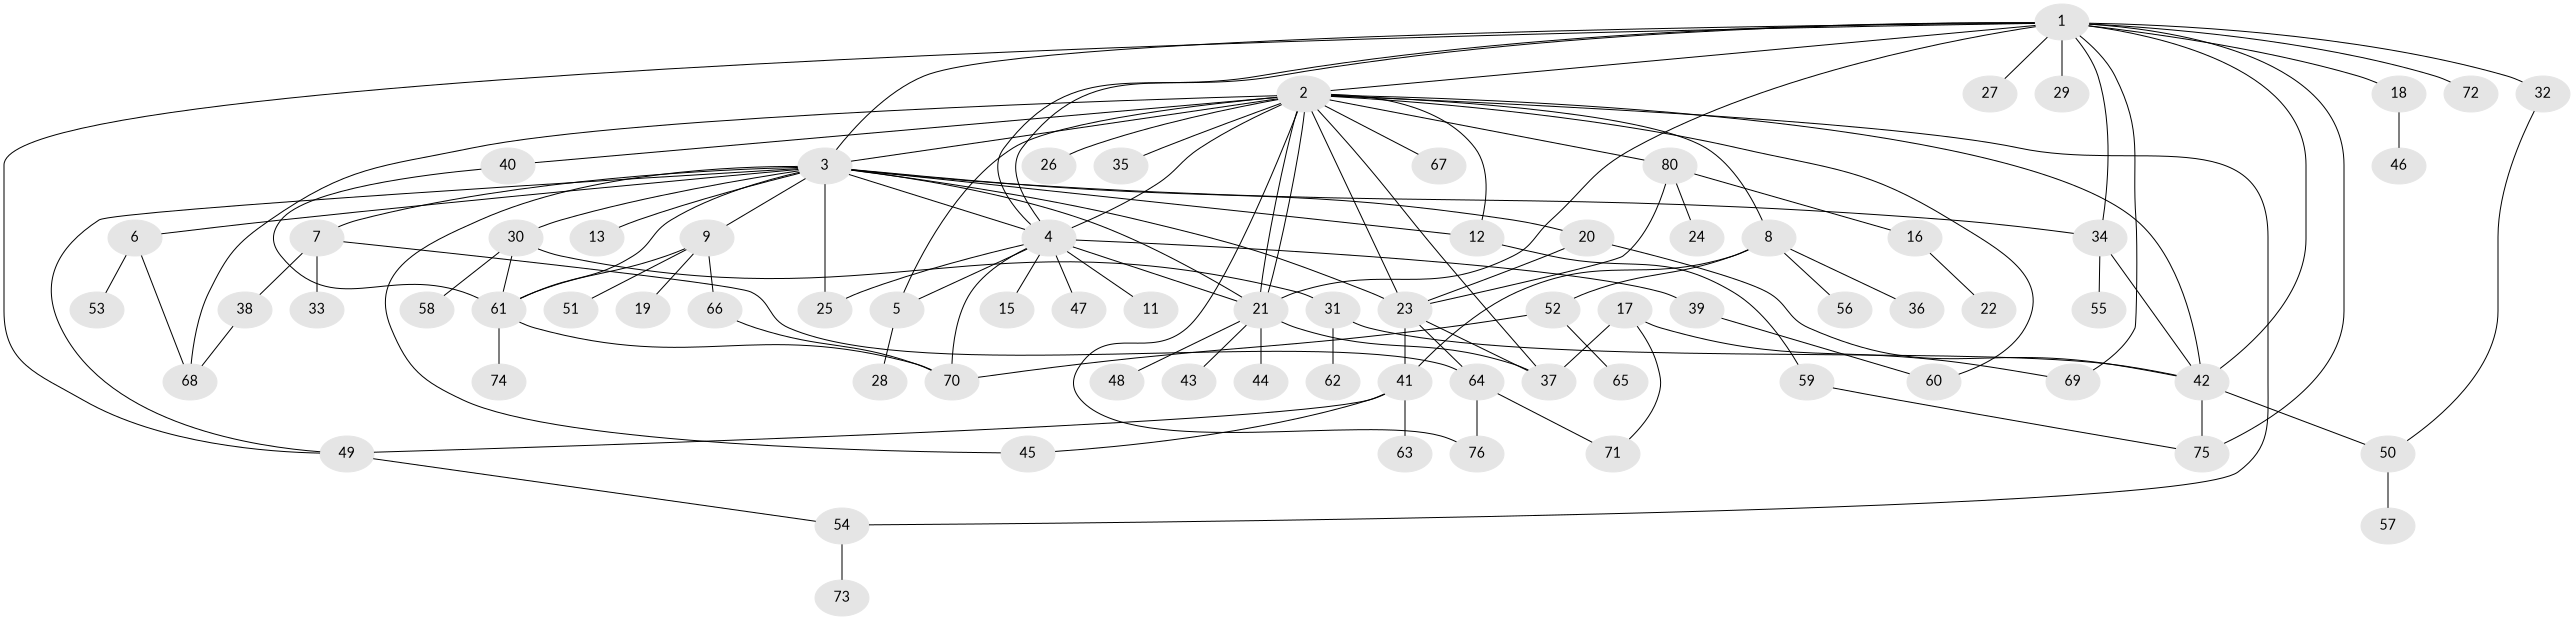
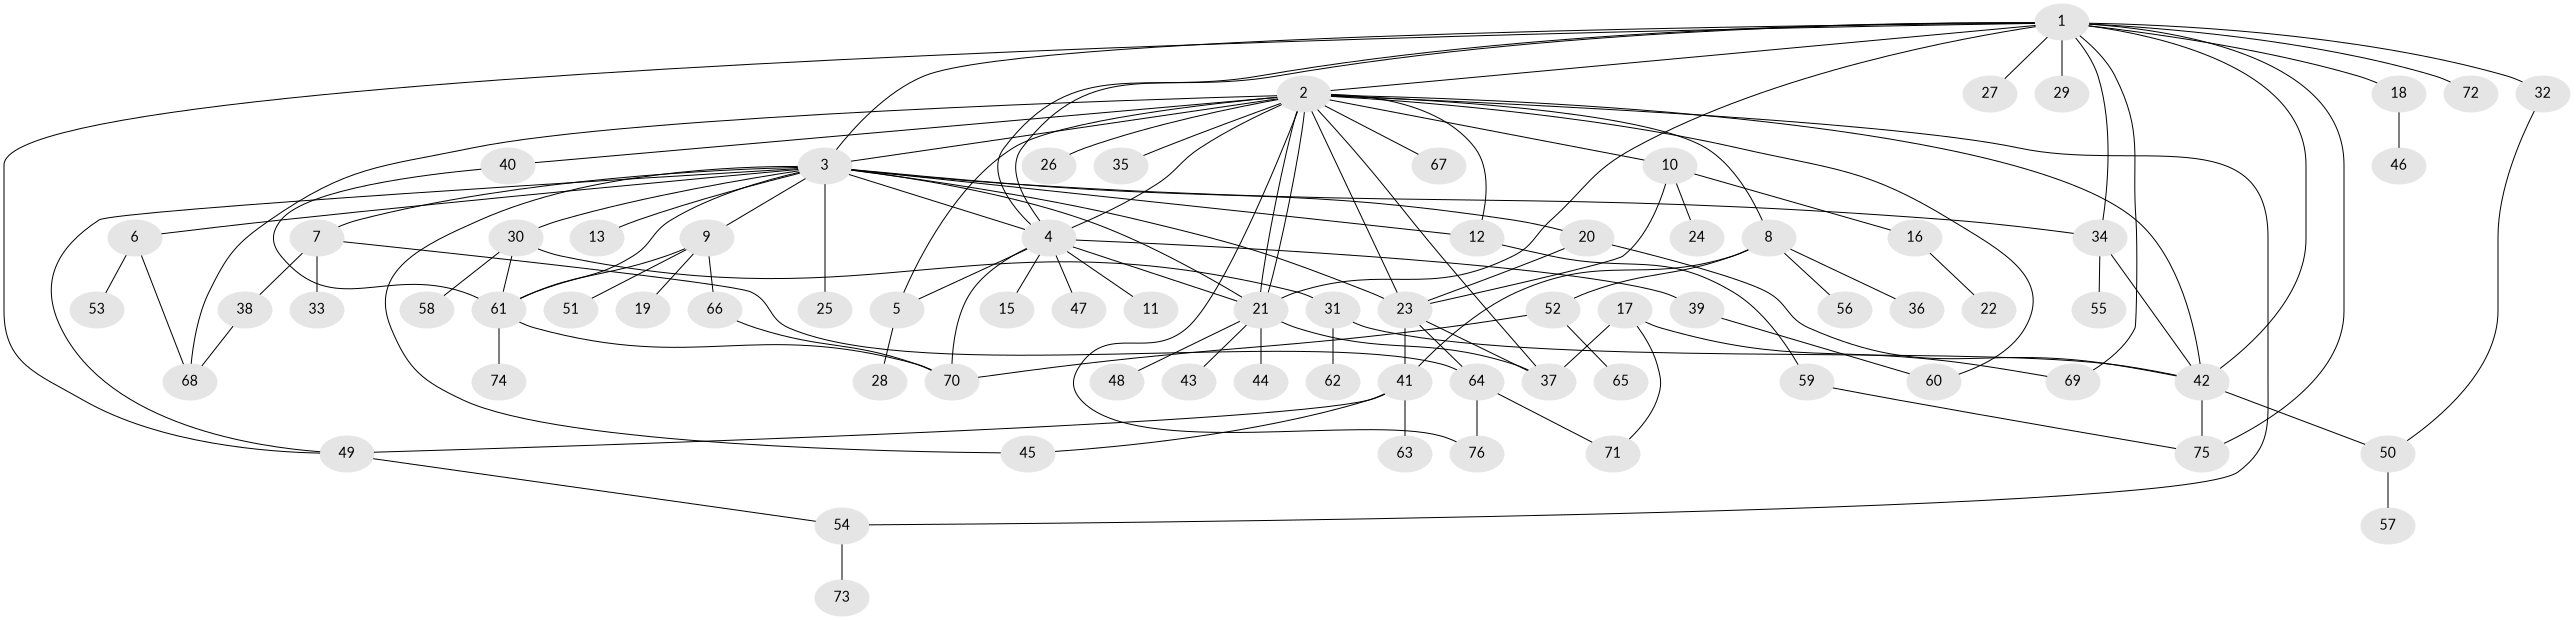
node "80": label "80" -> "10"
edge "4" -- "25": removed
